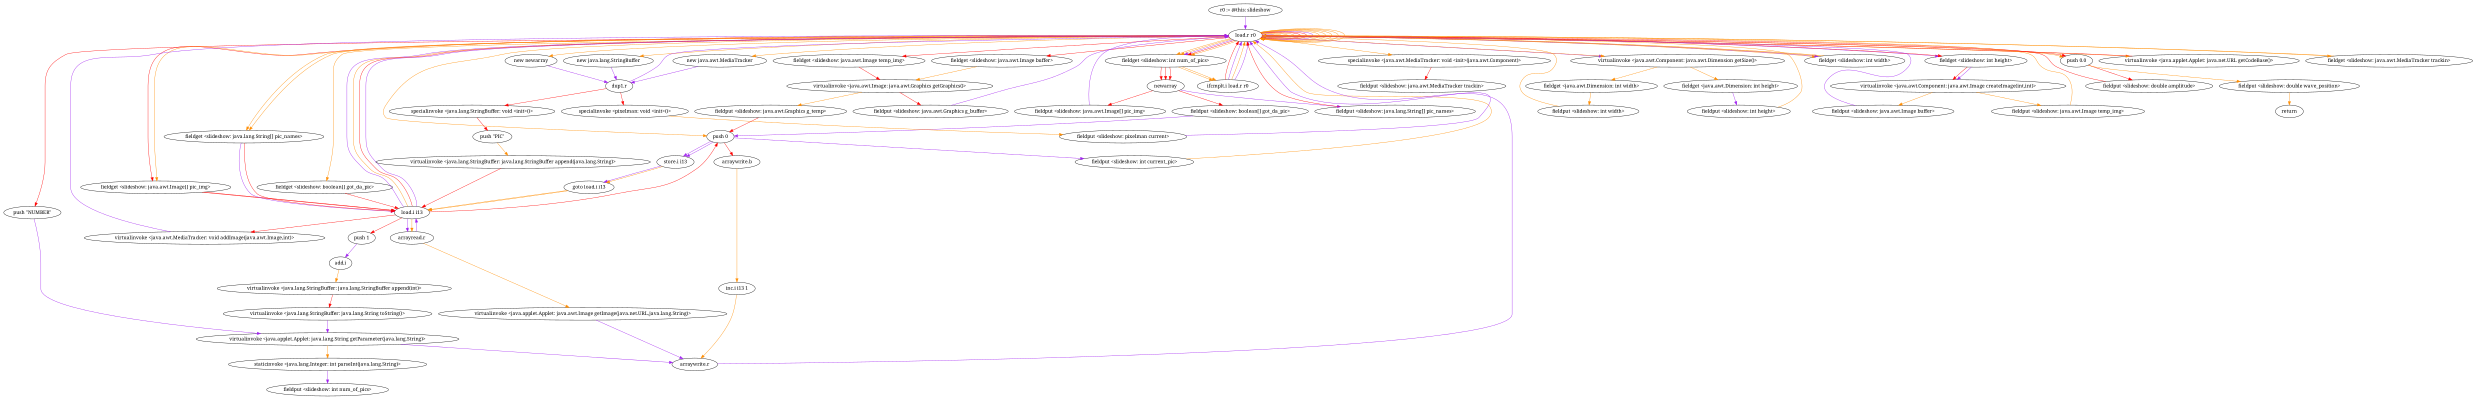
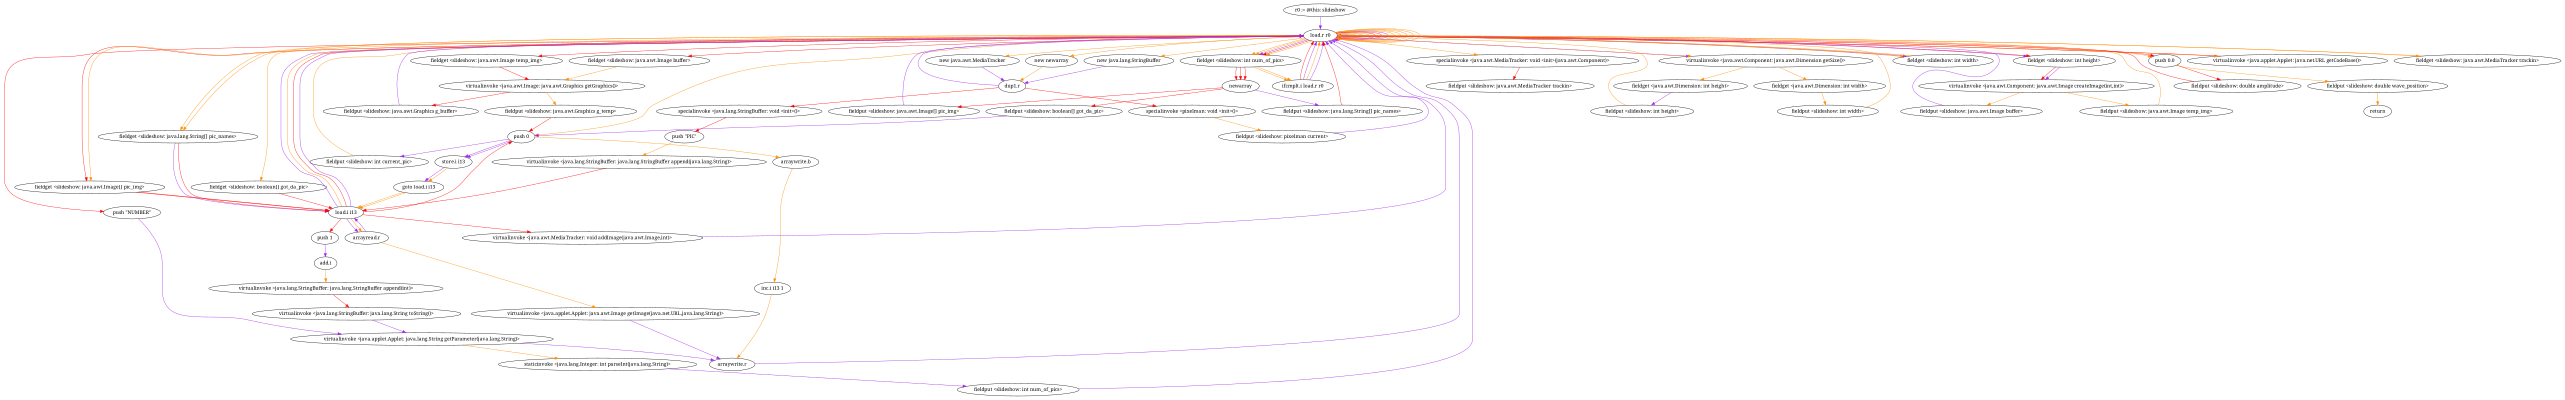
edge "new newarray" -> "dup1.r": color purple -> darkorange
edge "push 0" -> "arraywrite.b": color red -> darkorange
edge "fieldput <slideshow: int num_of_pics>" -> "load.r r0": added
